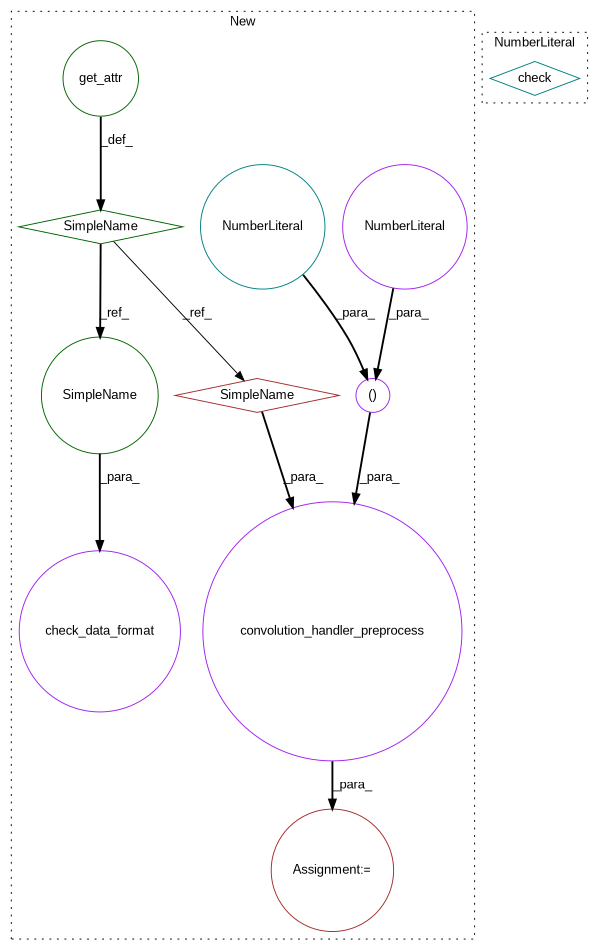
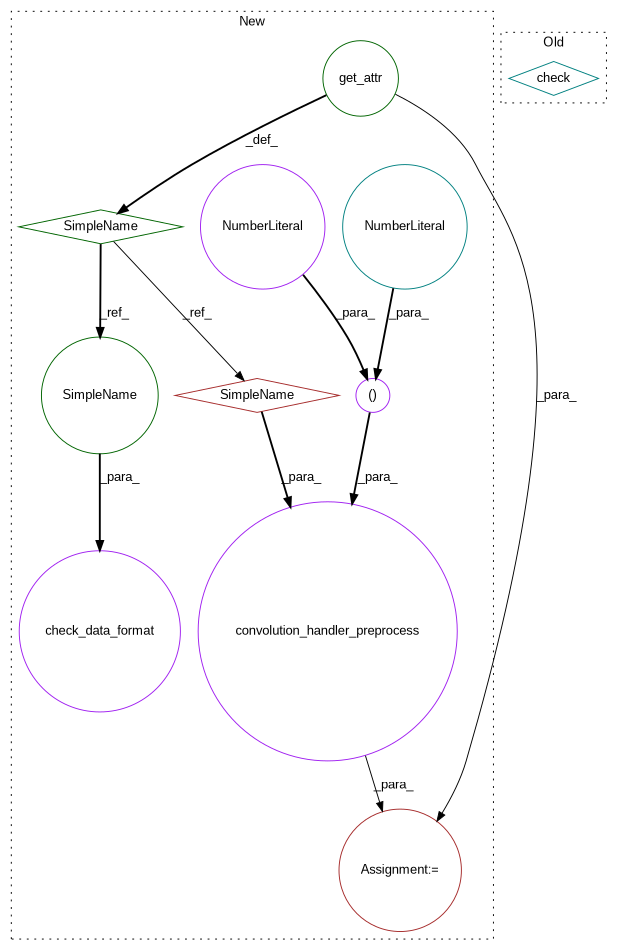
cluster "NumberLiteral": label "NumberLiteral" -> "Old"
edge "get_attr" -> "Assignment:=": added, label "_para_"
edge "convolution_handler_preprocess" -> "Assignment:=": style bold -> solid
